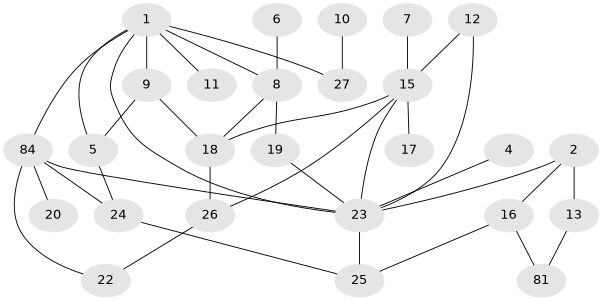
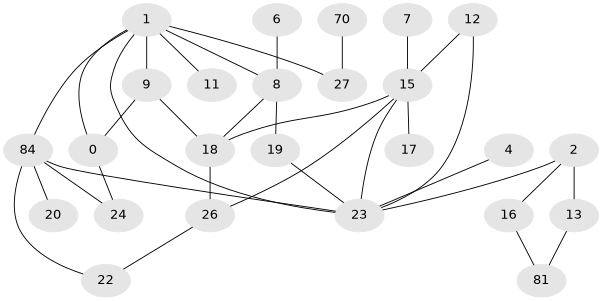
node "10": label "10" -> "70"
node "5": label "5" -> "0"
node "25": removed
